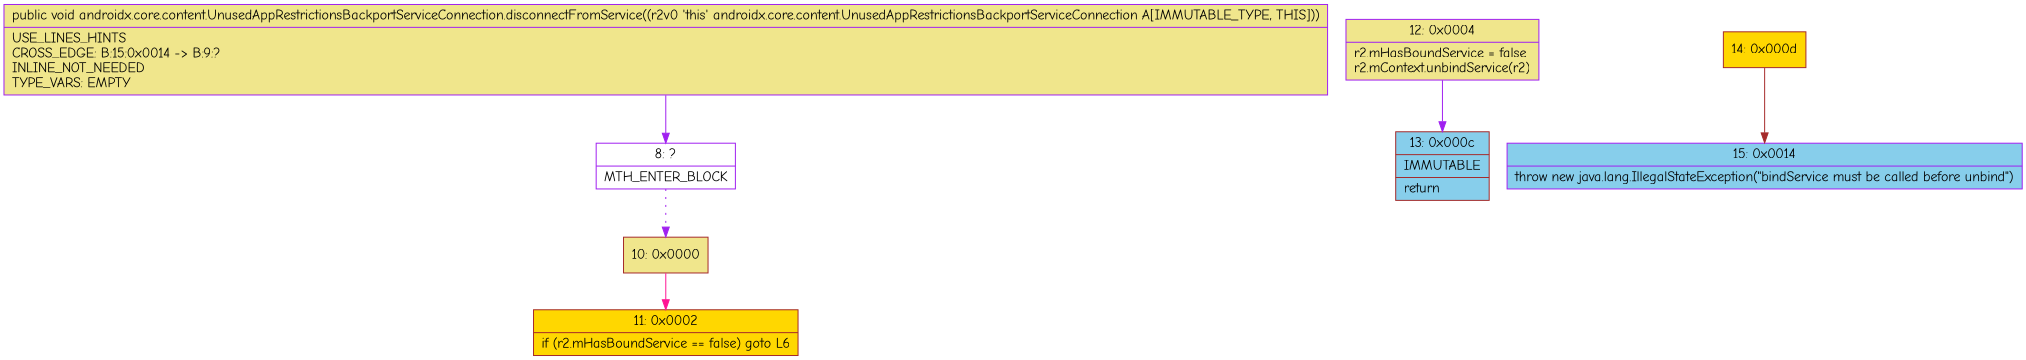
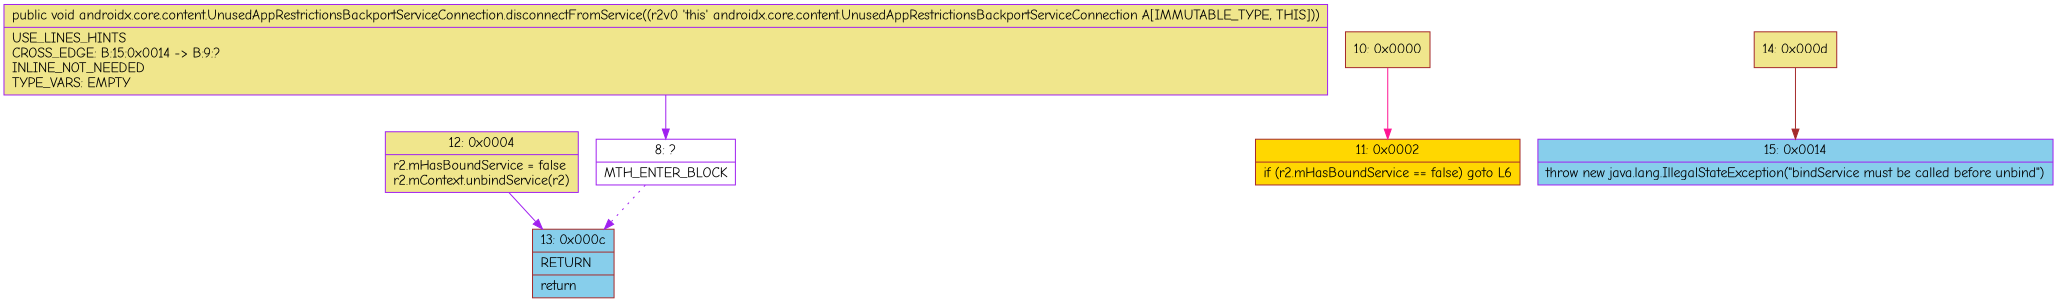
node "14: 0x000d": fillcolor gold -> khaki
node "13: 0x000c": text "IMMUTABLE" -> "RETURN"
edge "8: ?" -> "10: 0x0000": now "8: ?" -> "13: 0x000c"
